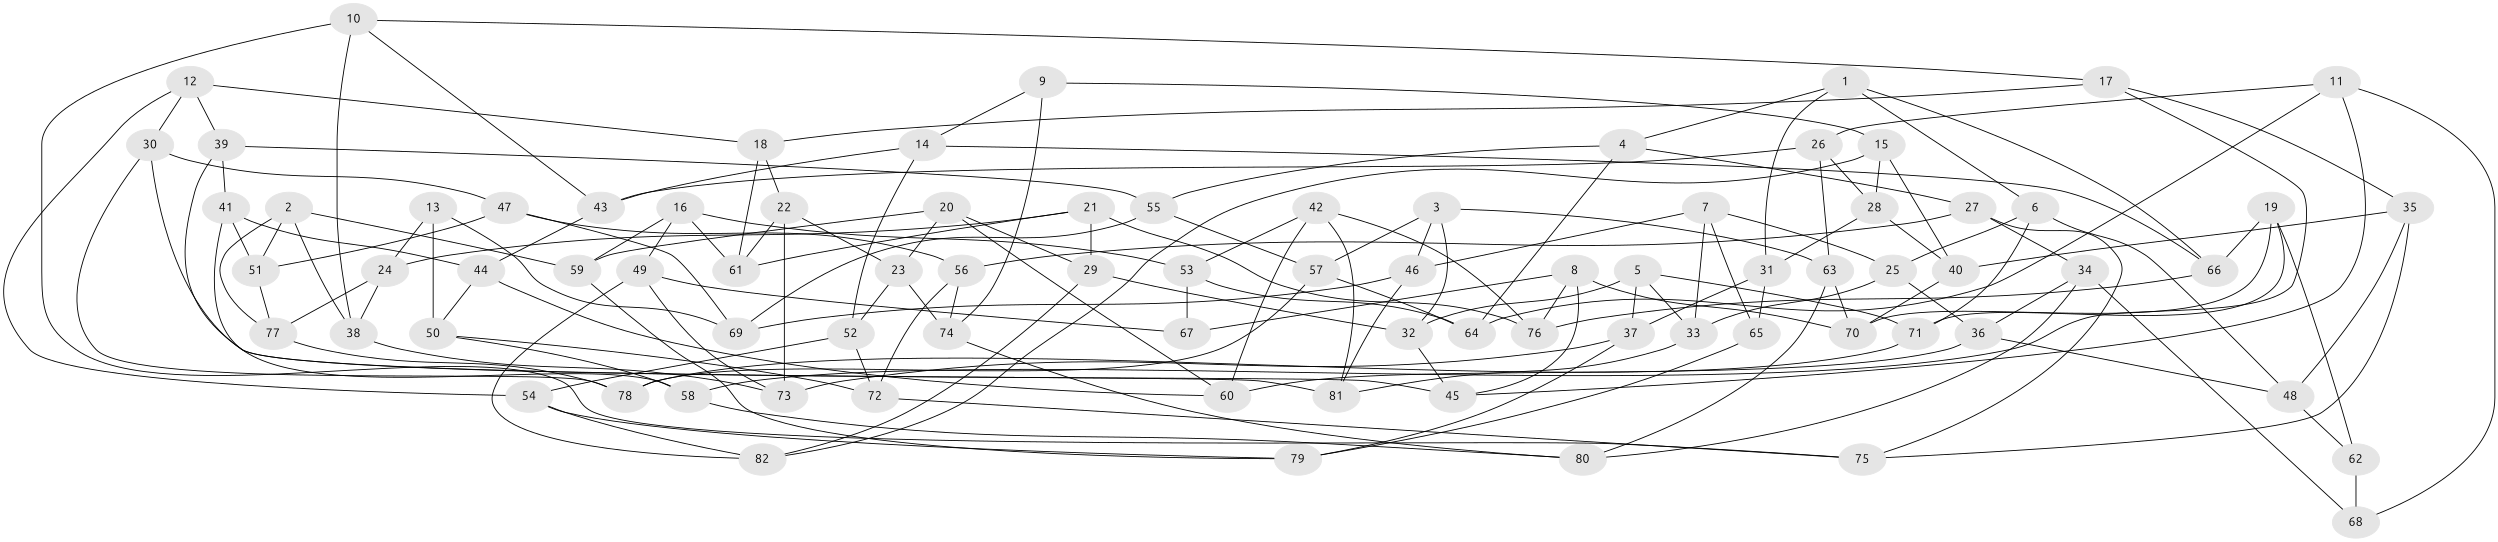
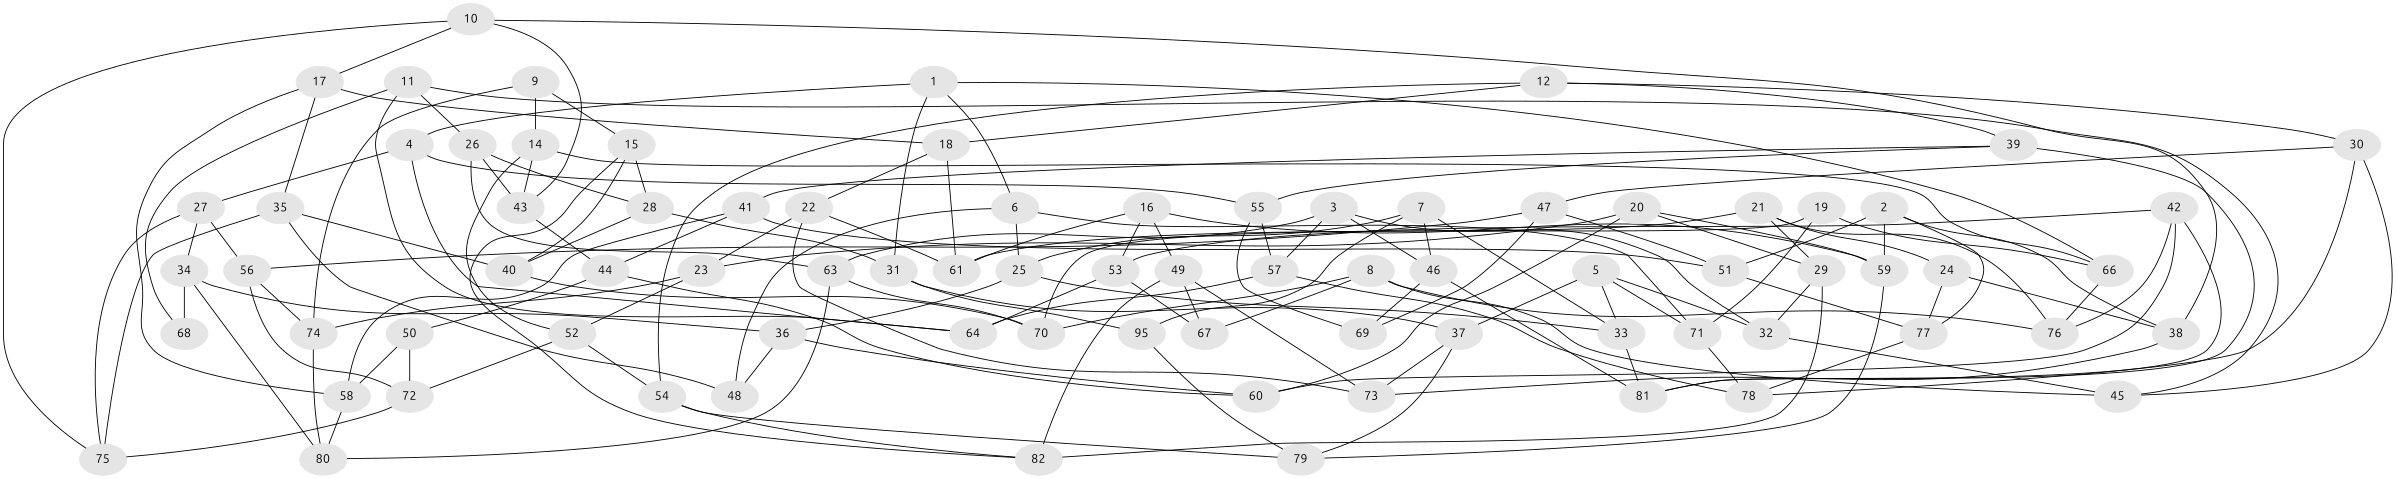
node "13": removed
node "65": label "65" -> "95"
node "62": removed
